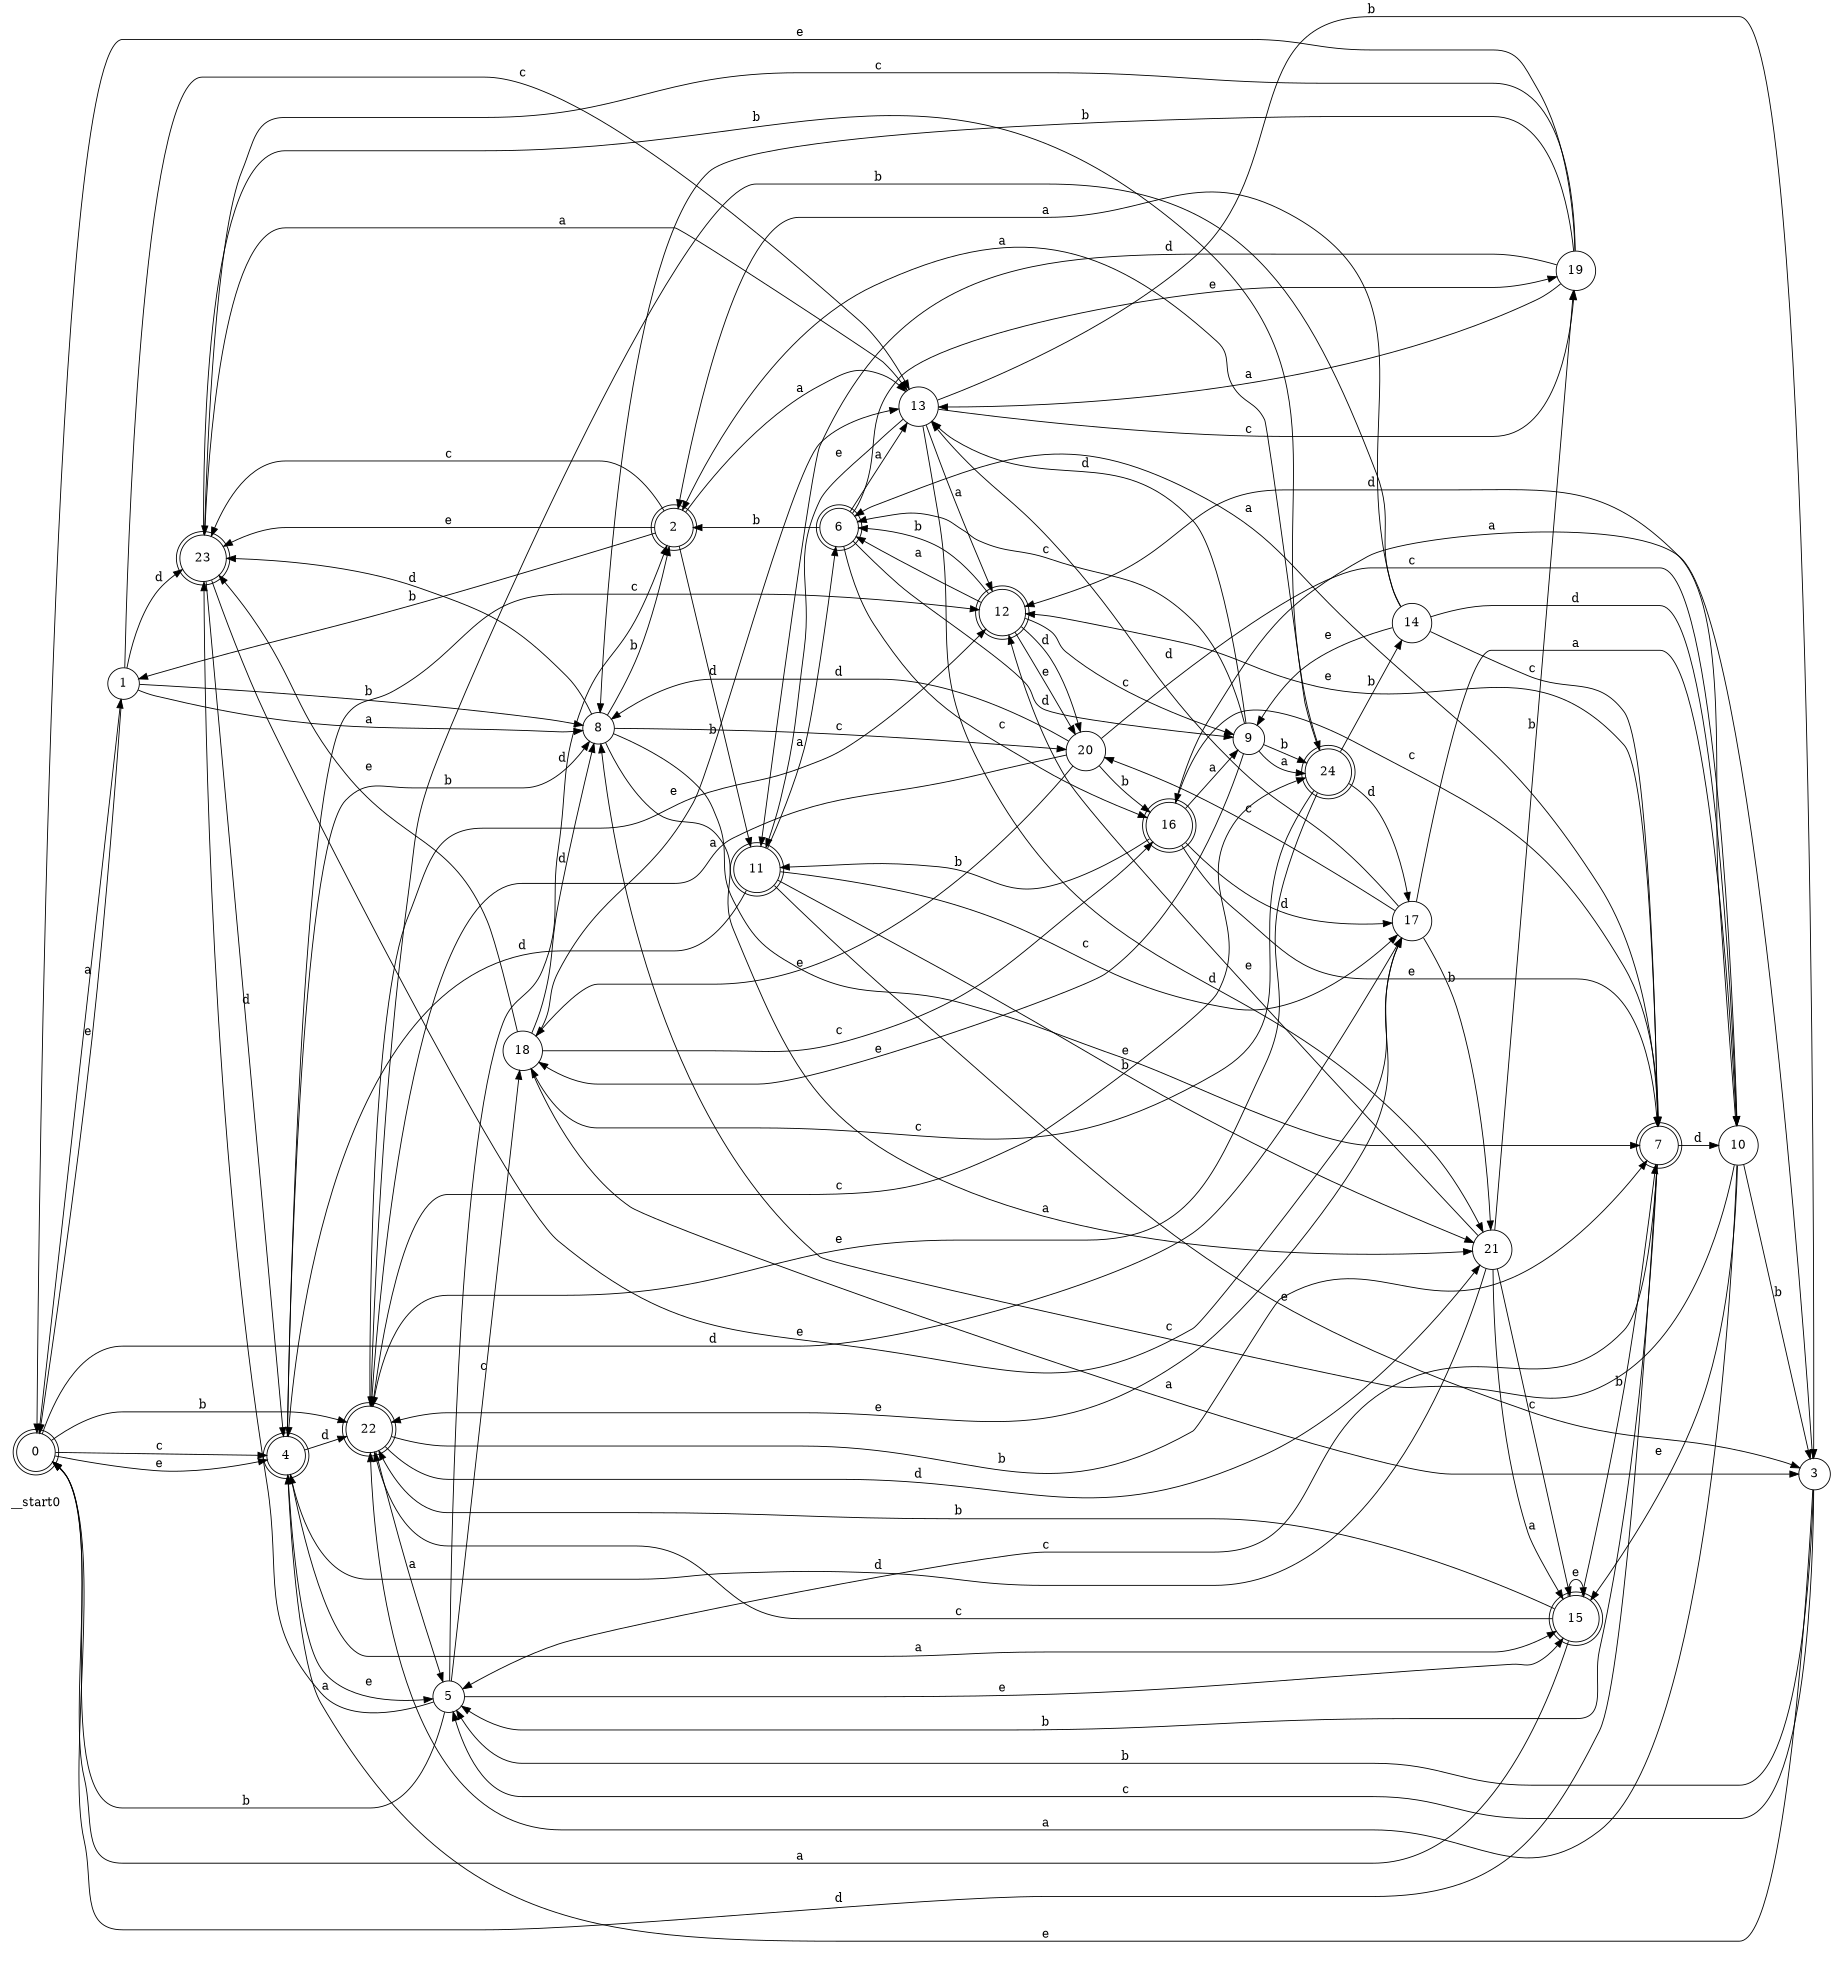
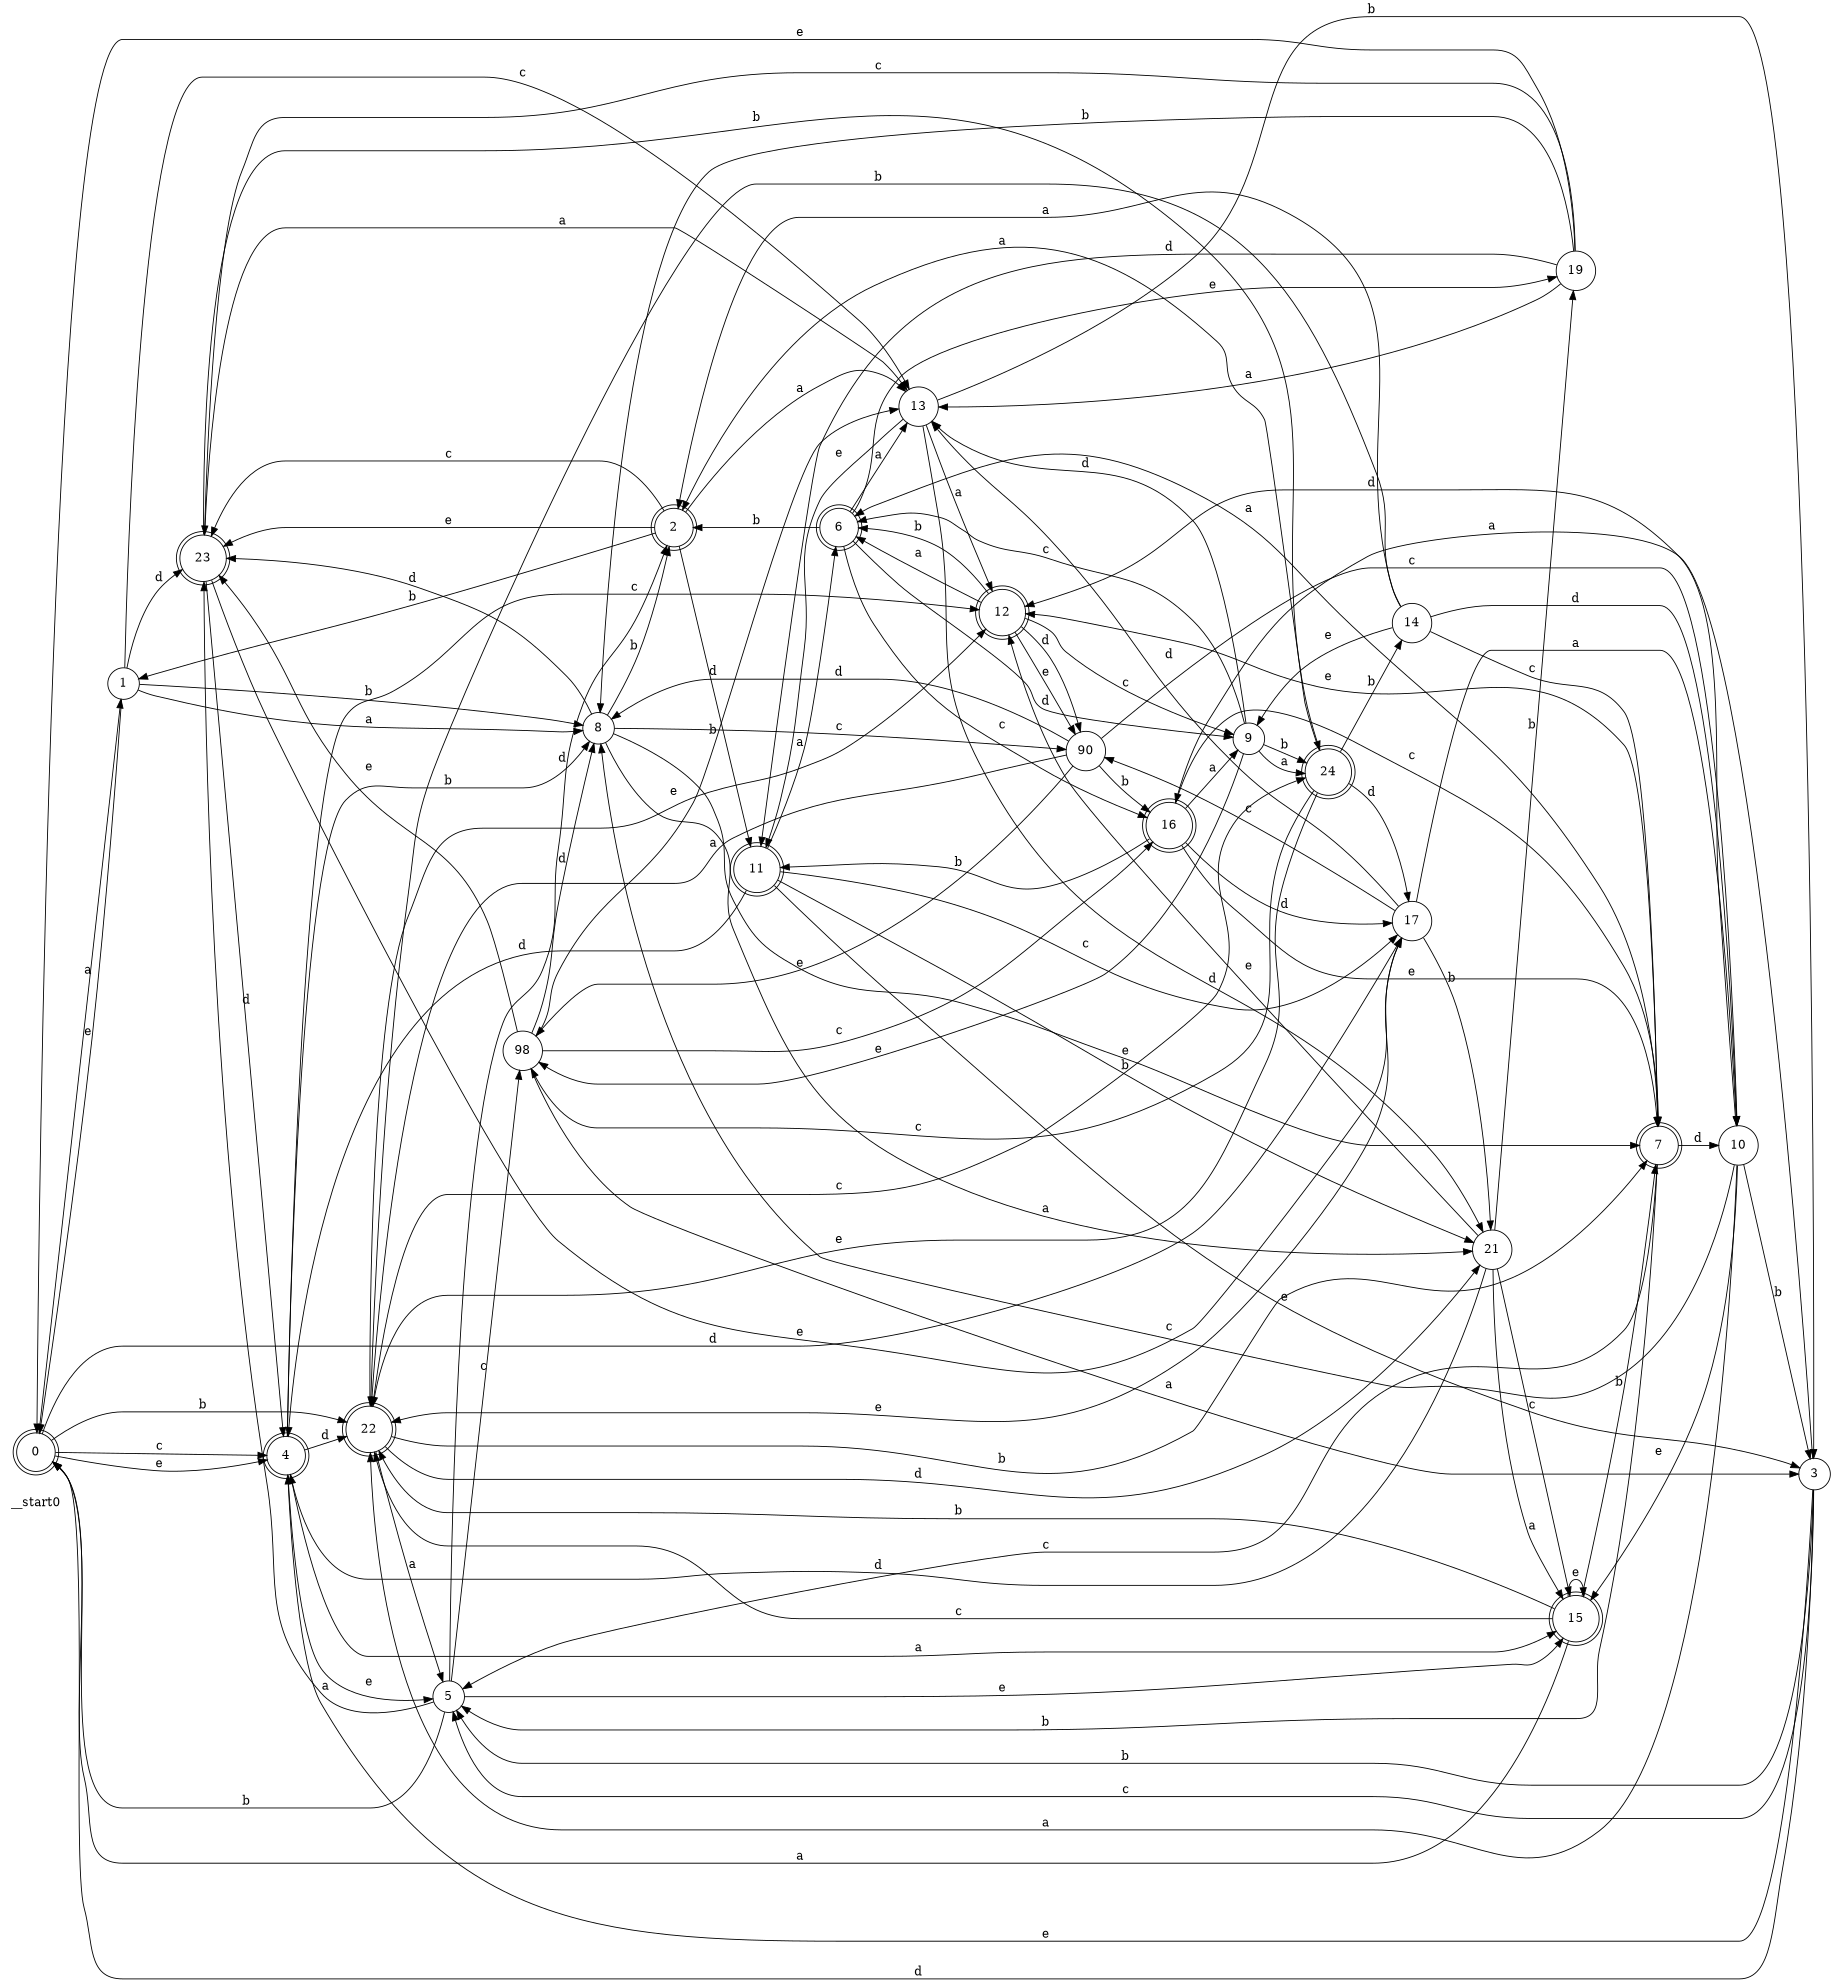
edge "13" -> "19": removed, label "c"
node "20": label "20" -> "90"
node "18": label "18" -> "98"
edge "7" -> "0": now "3" -> "0"
